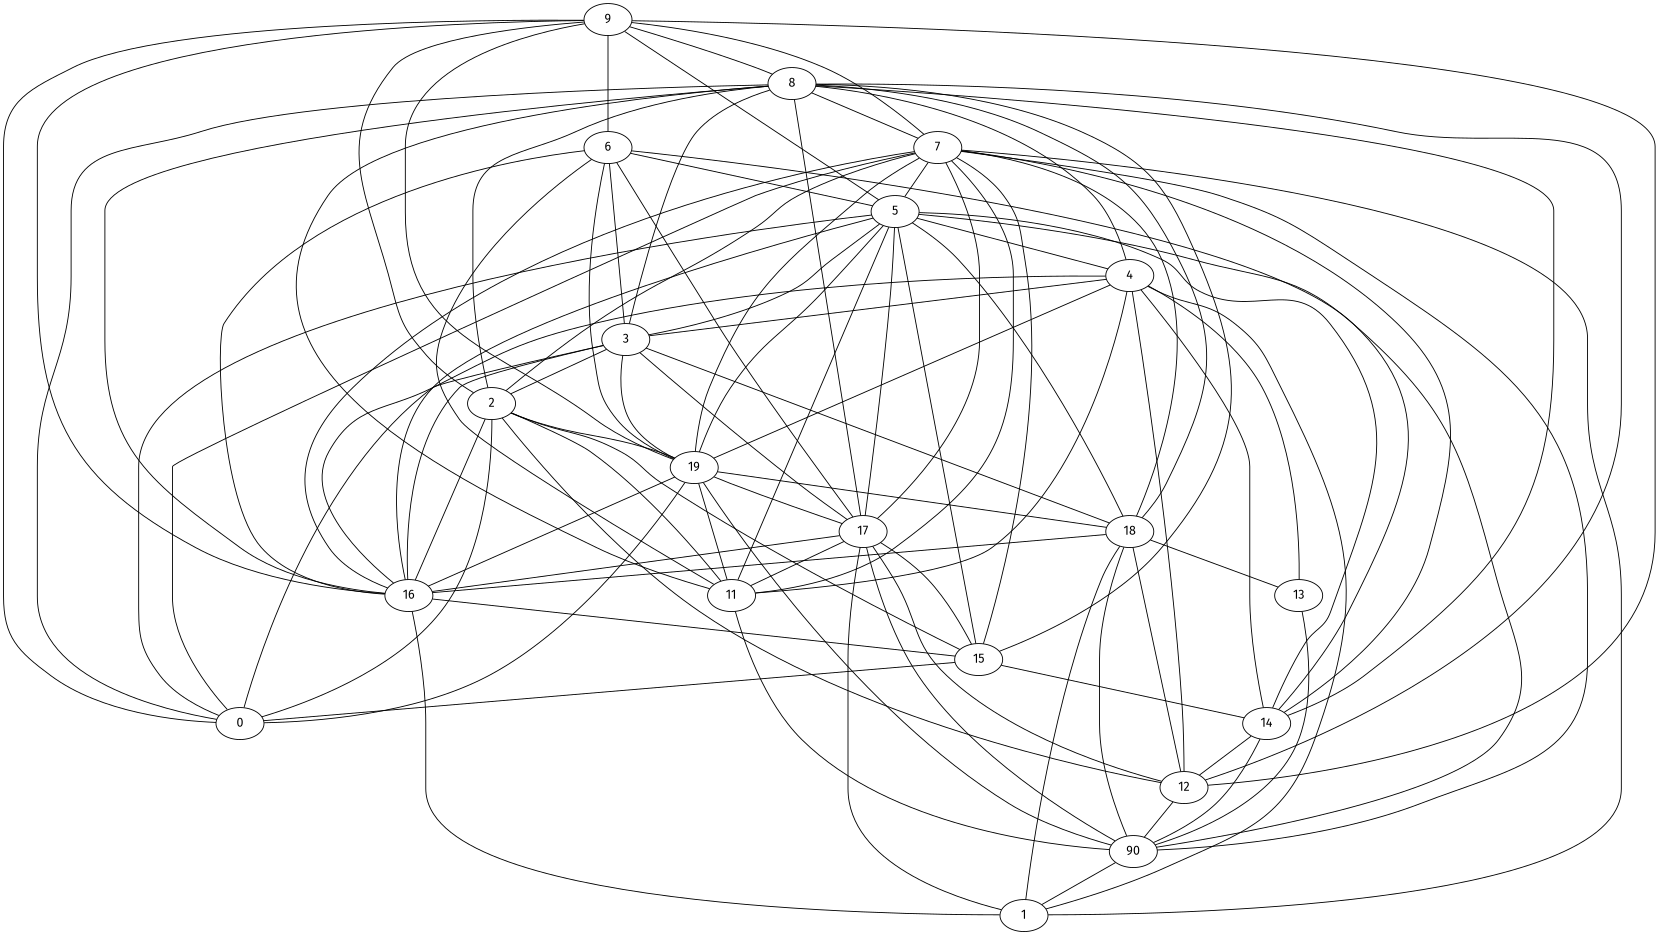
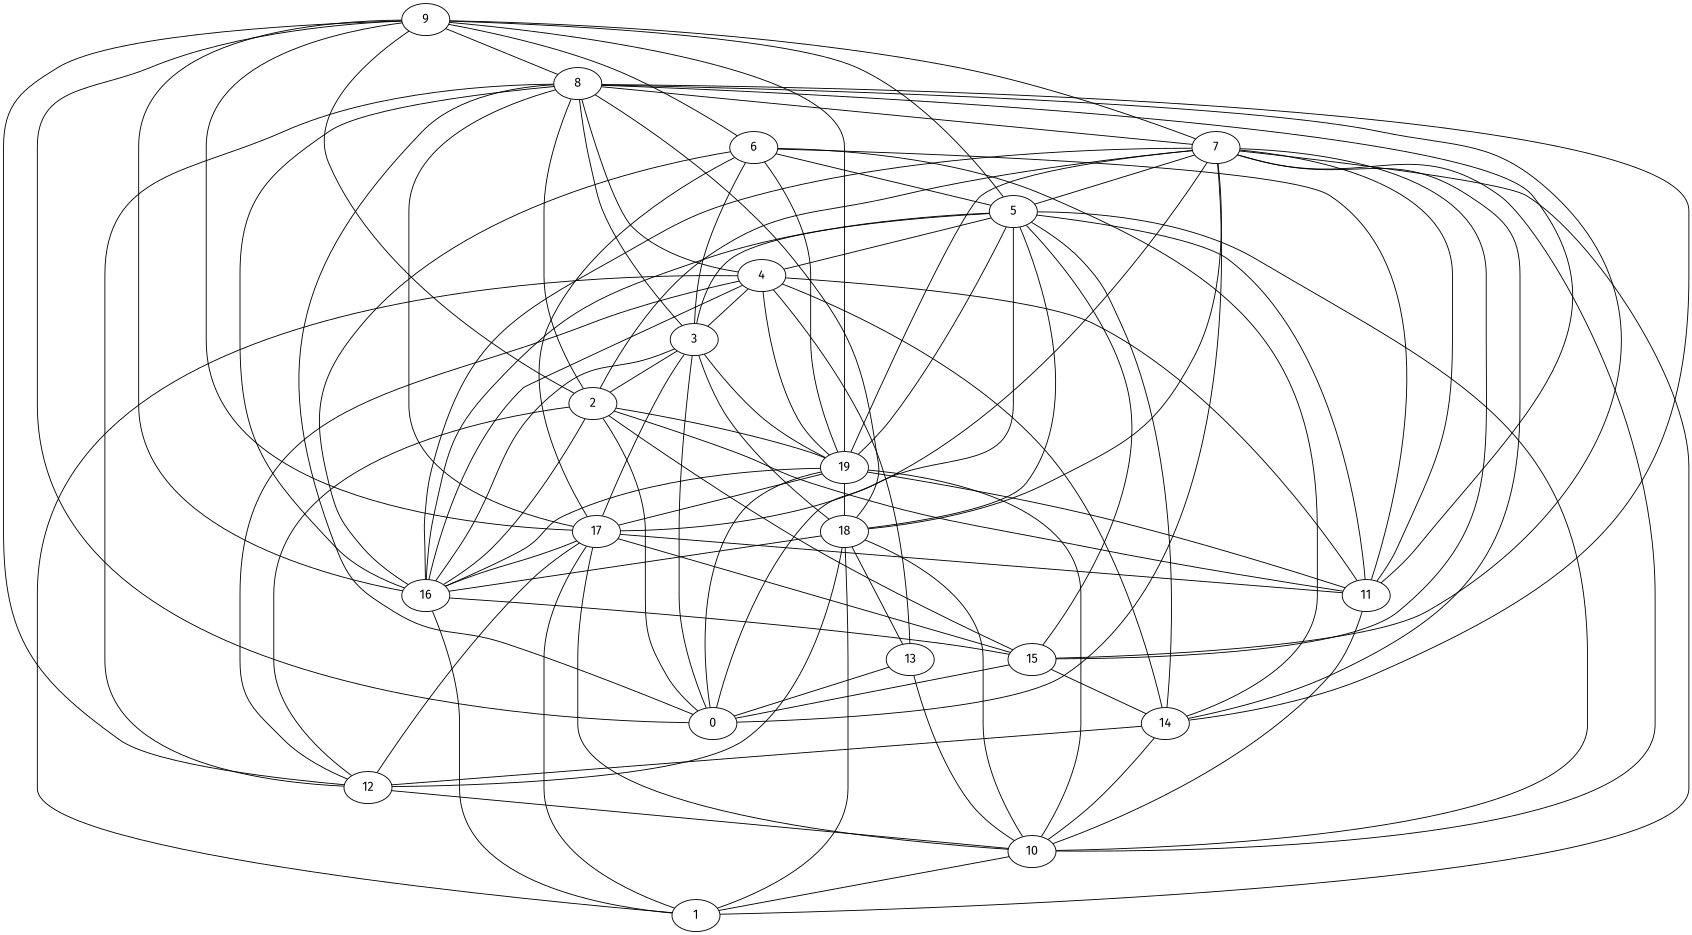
edge "5" -- "17": now "9" -- "17"
edge "13" -- "0": added
node "90": label "90" -> "10"
